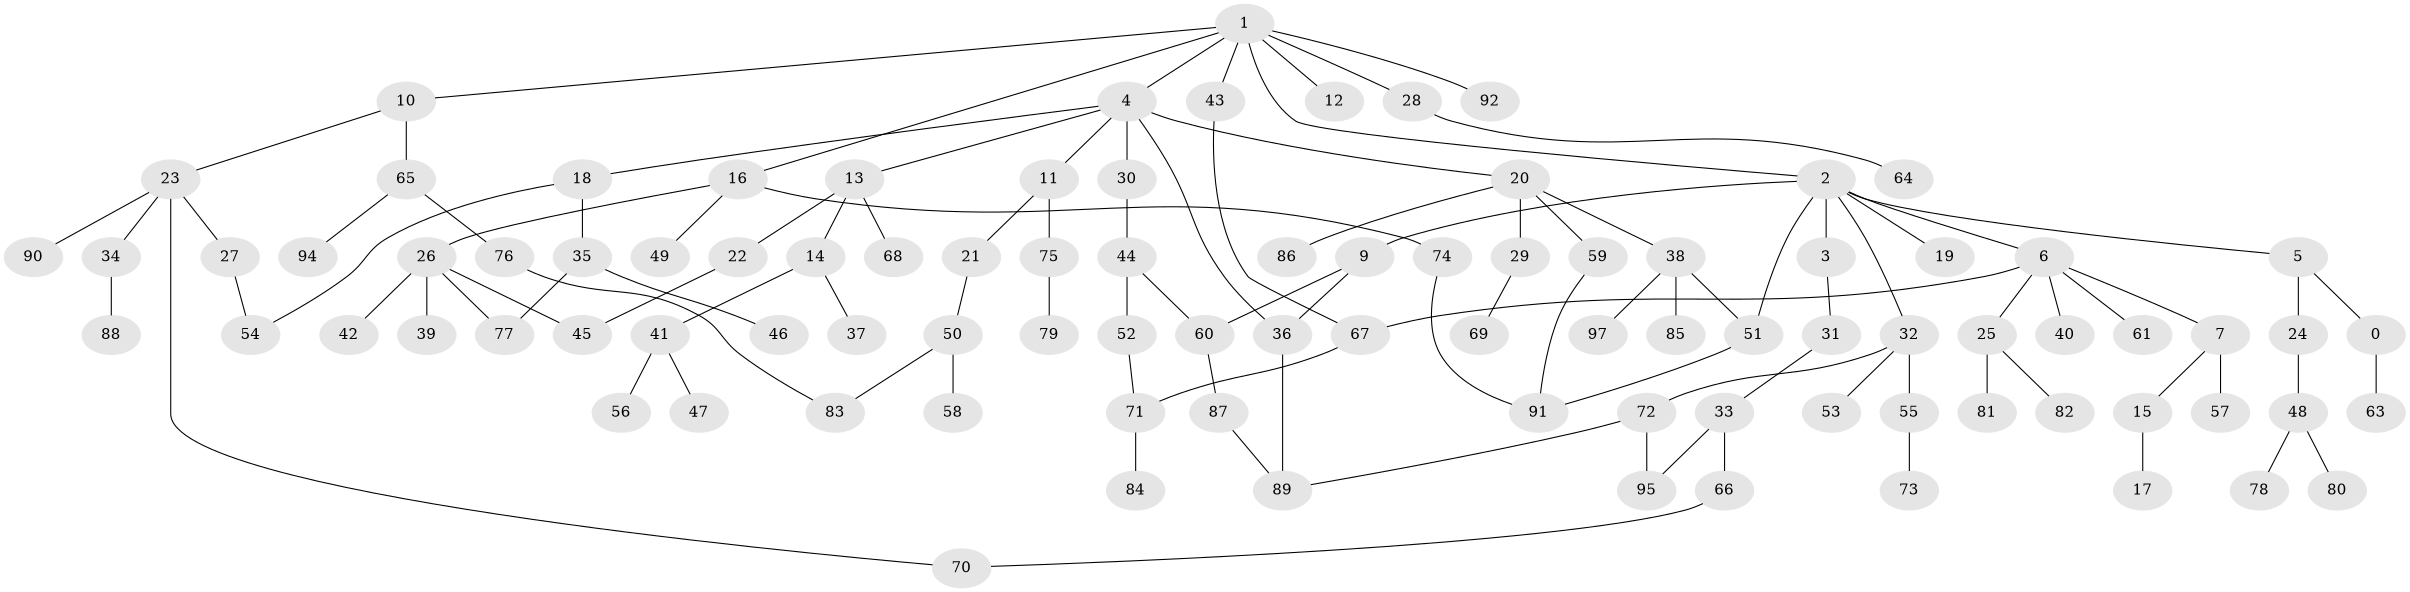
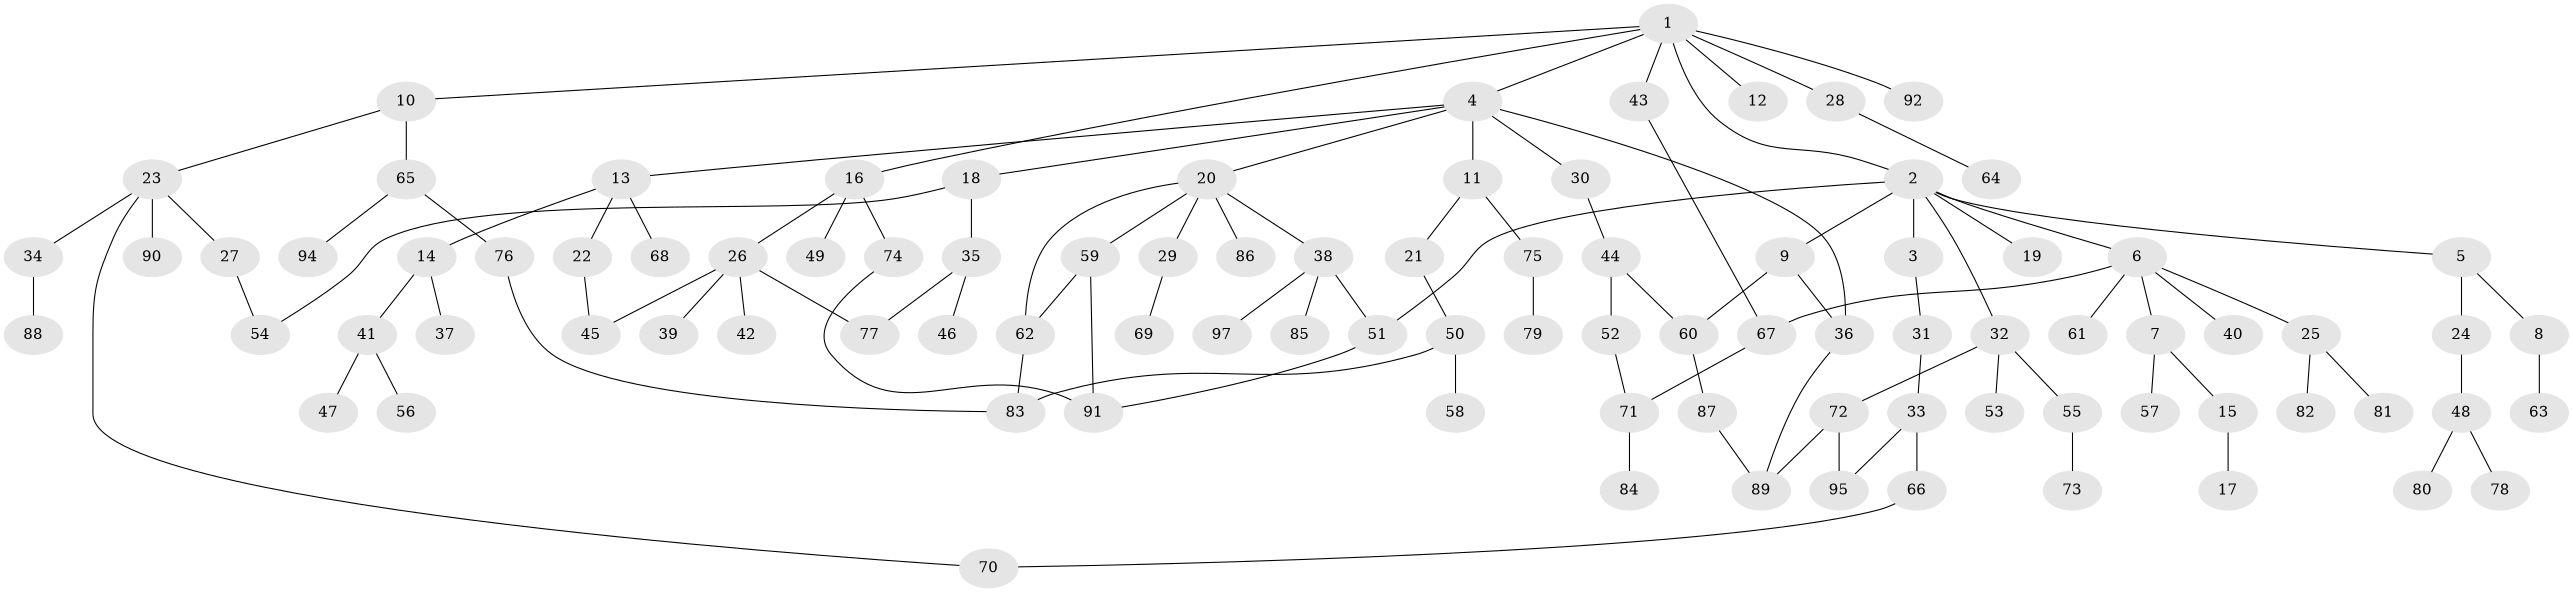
node "62": added
node "0": label "0" -> "8"
